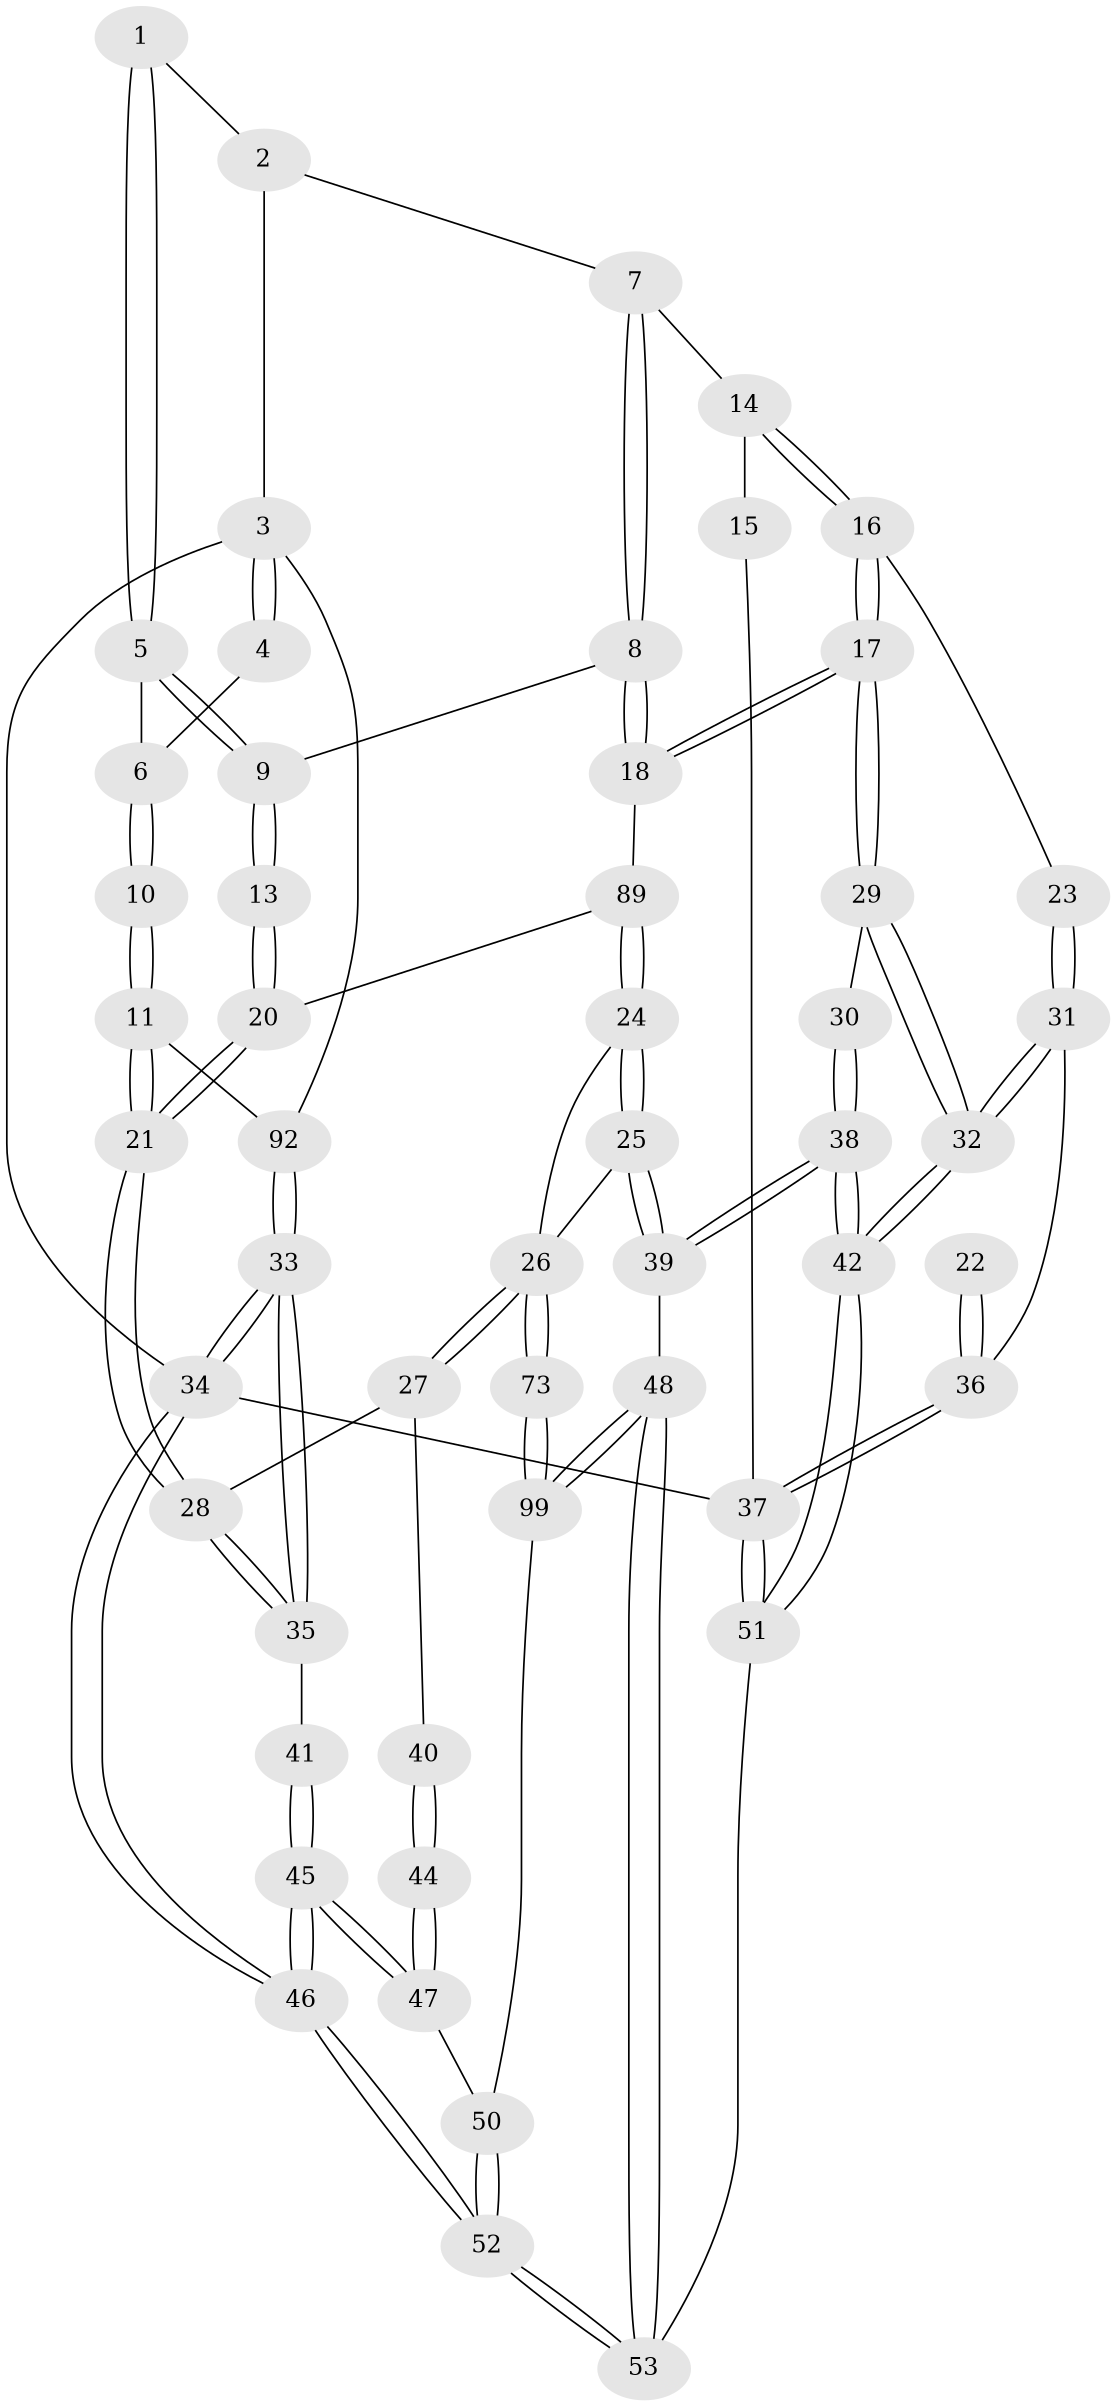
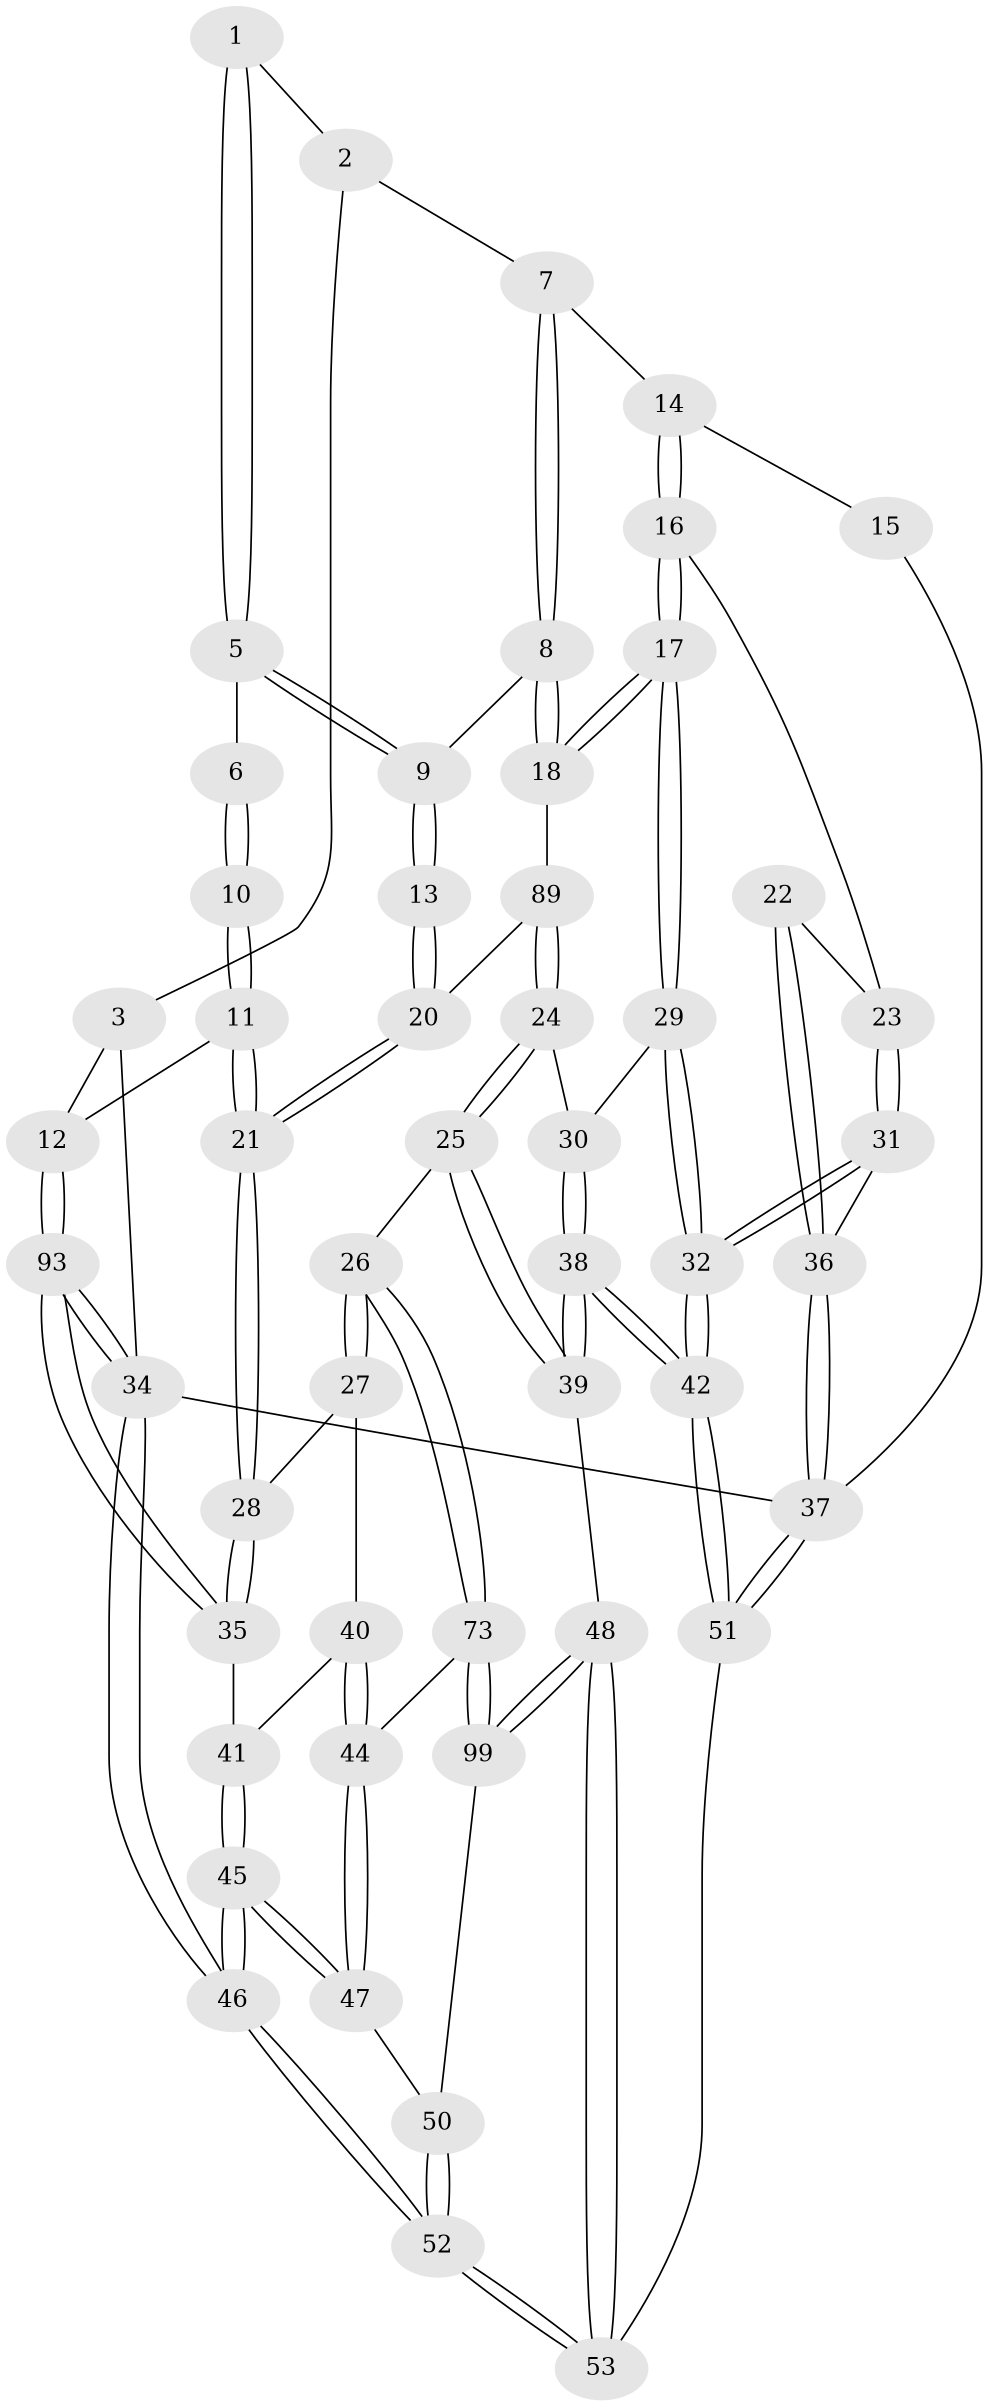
node "4": removed
edge "22" -- "23": added
edge "24" -- "26": now "24" -- "30"
node "92": label "92" -> "12"
node "33": label "33" -> "93"
edge "40" -- "41": added
edge "73" -- "44": added
